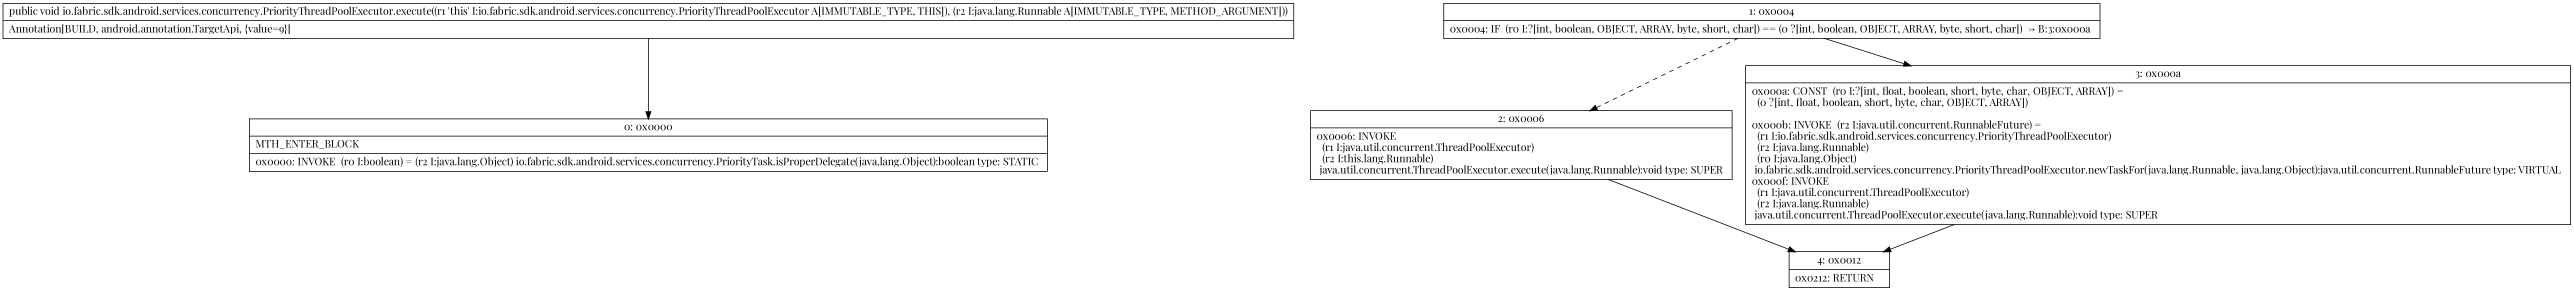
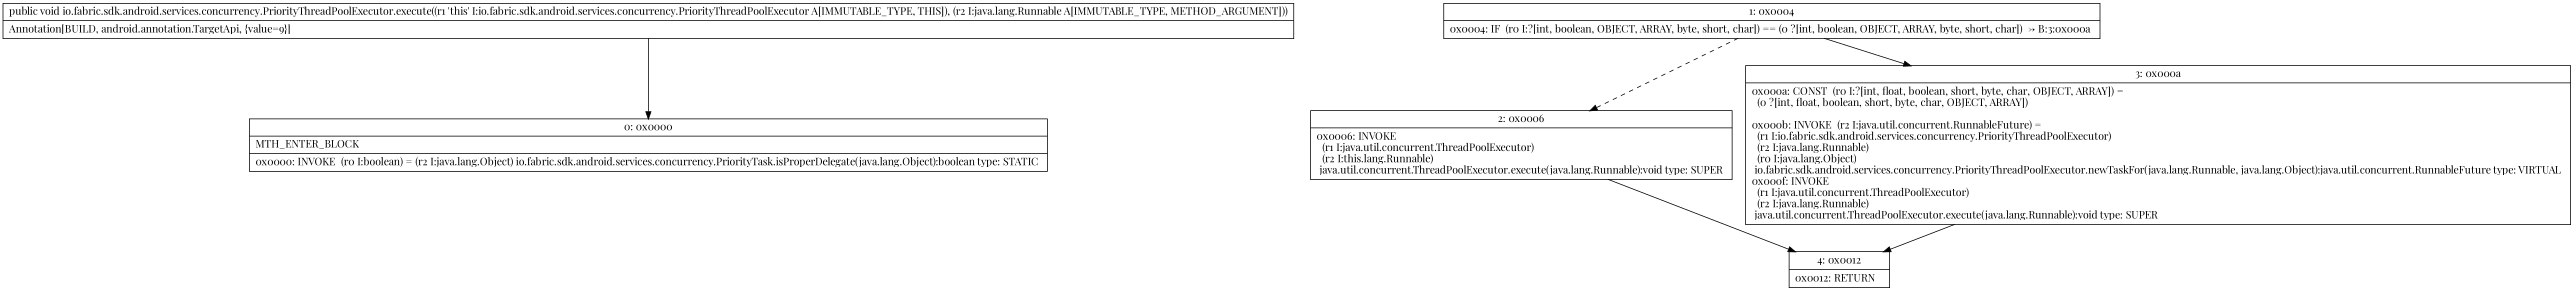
node "4: 0x0012": text "0x0212: RETURN" -> "0x0012: RETURN"
